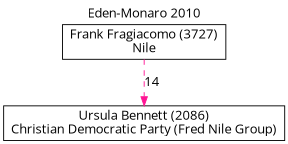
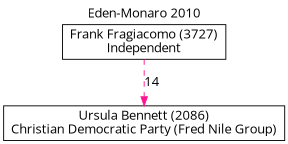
node "Frank Fragiacomo (3727) Nile": label "Frank Fragiacomo (3727) Nile" -> "Frank Fragiacomo (3727) Independent"
